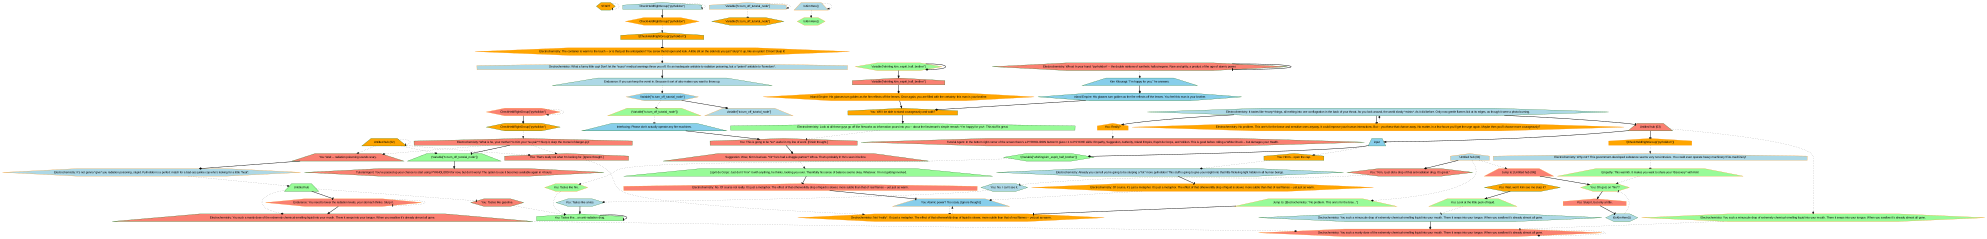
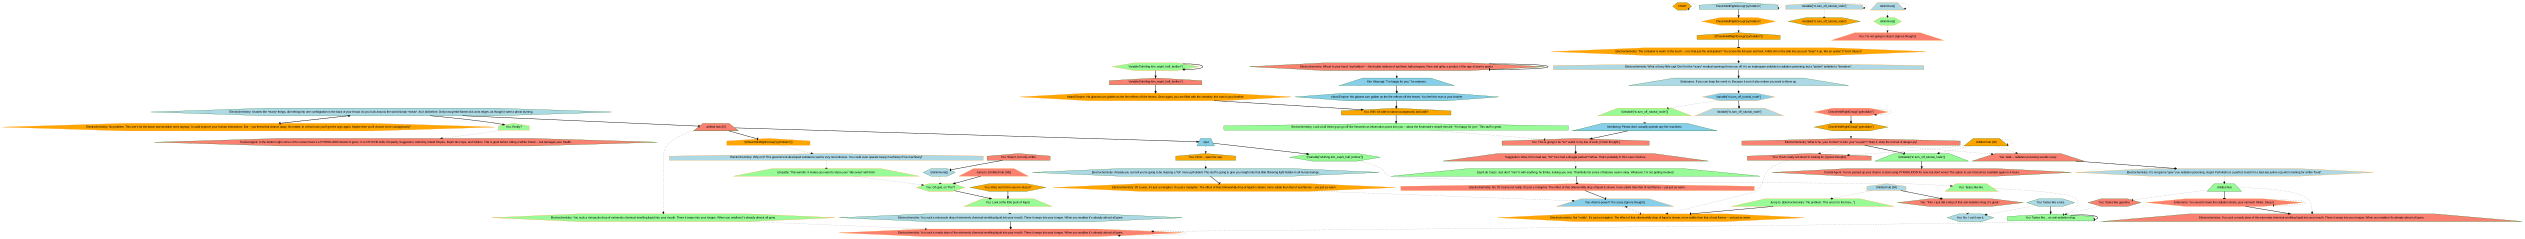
node "You: I'm not going to slurp it. [Ignore thought.]": added
node "You: Really?": fillcolor orange -> palegreen
edge "Untitled hub (04)" -> "Jump to: [Untitled hub (04)]": removed
node "You: Tastes like fire.": shape hexagon -> trapezium
edge "You: Oh god, on *fire*?" -> "You: Slurp it, but only a little.": now "You: Oh god, on *fire*?" -> "You: Look at the little puck of liquid."
edge "You: No. I can't see it." -> "You: Tastes like a kiss.": reversed
node "You: Slurp it, but only a little.": color darkorange -> darkgreen
